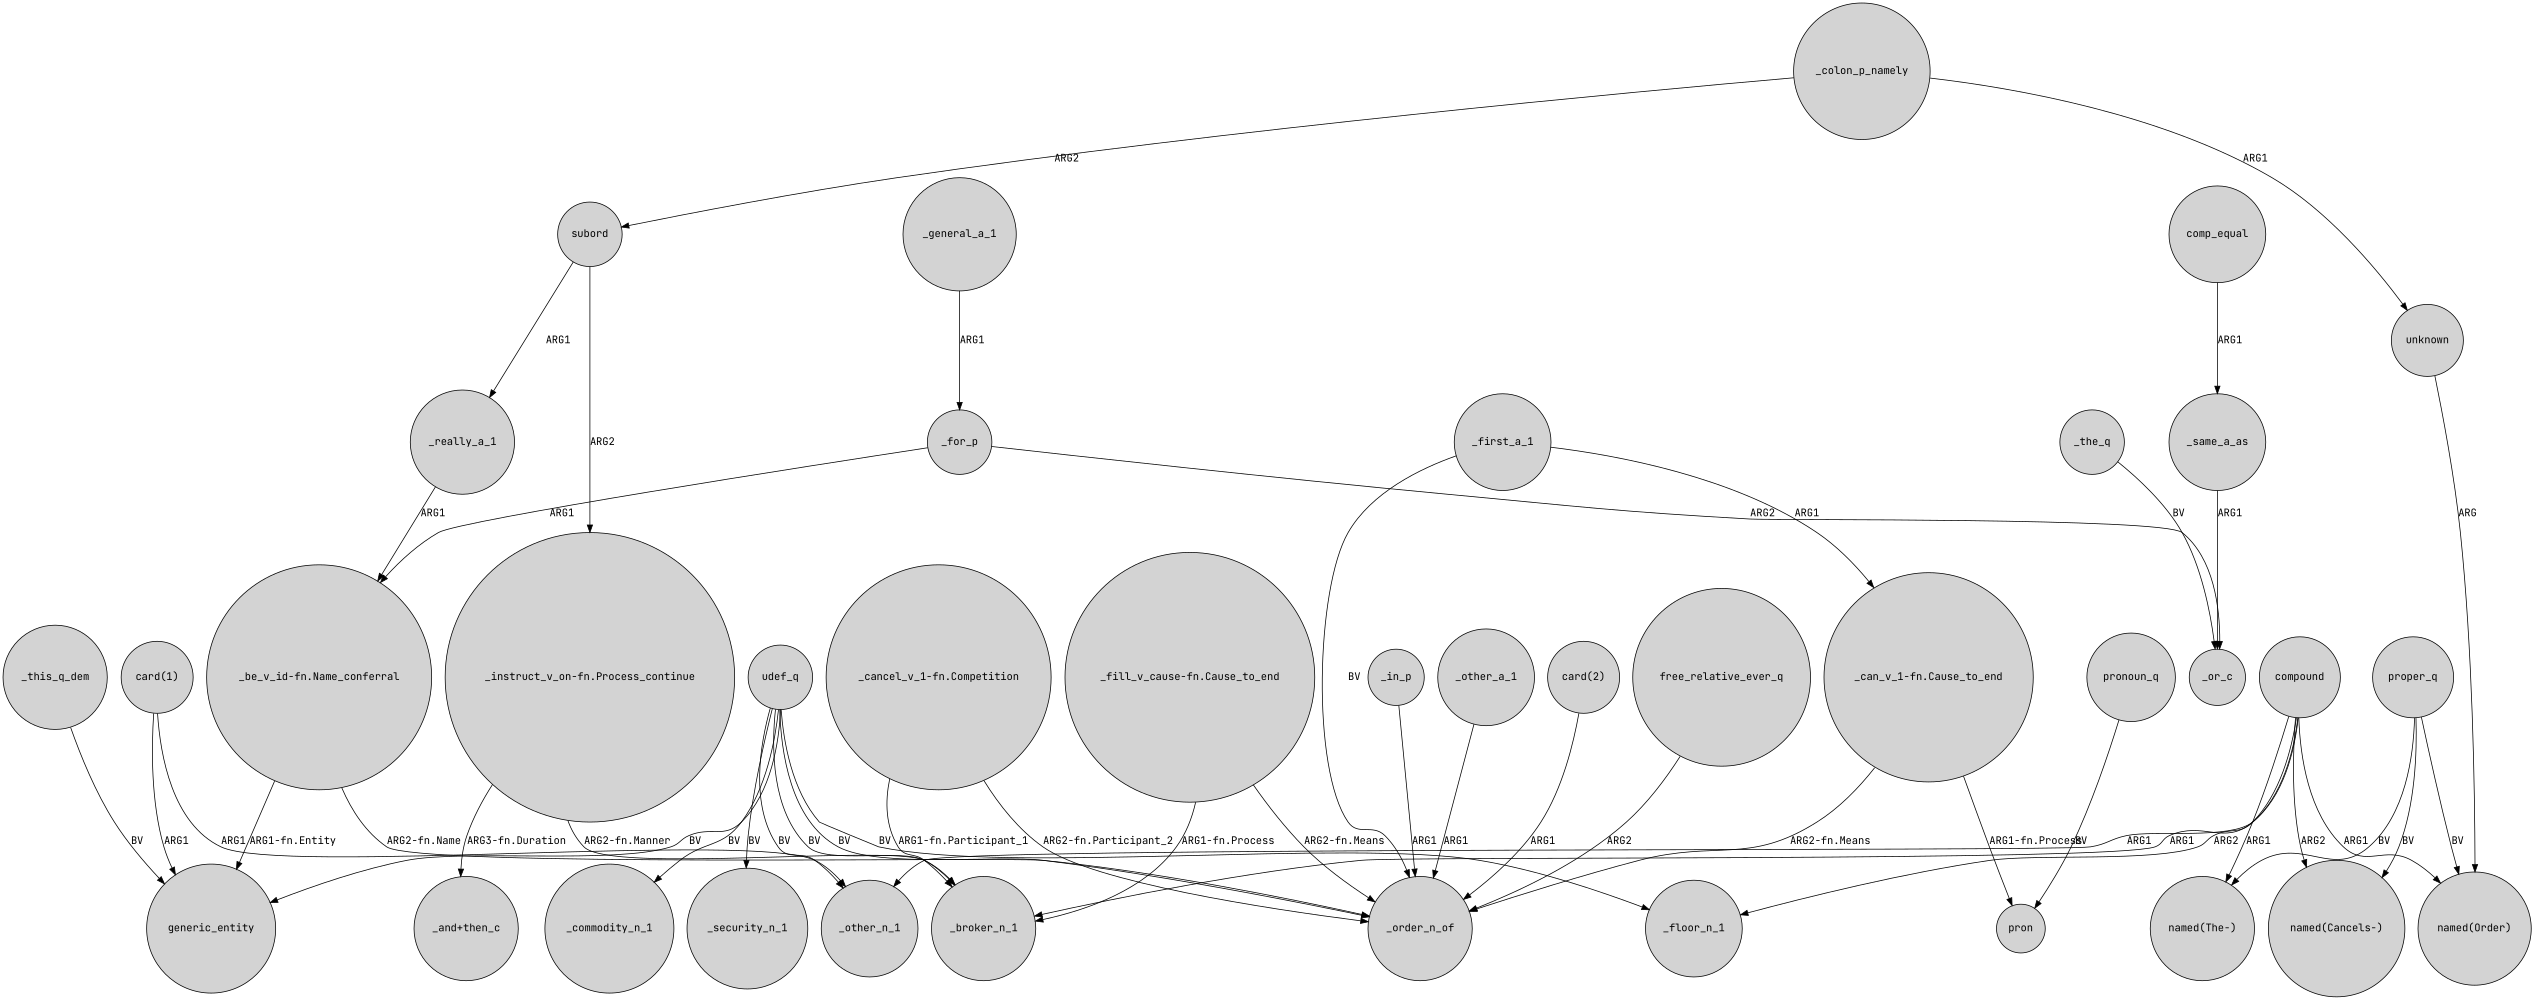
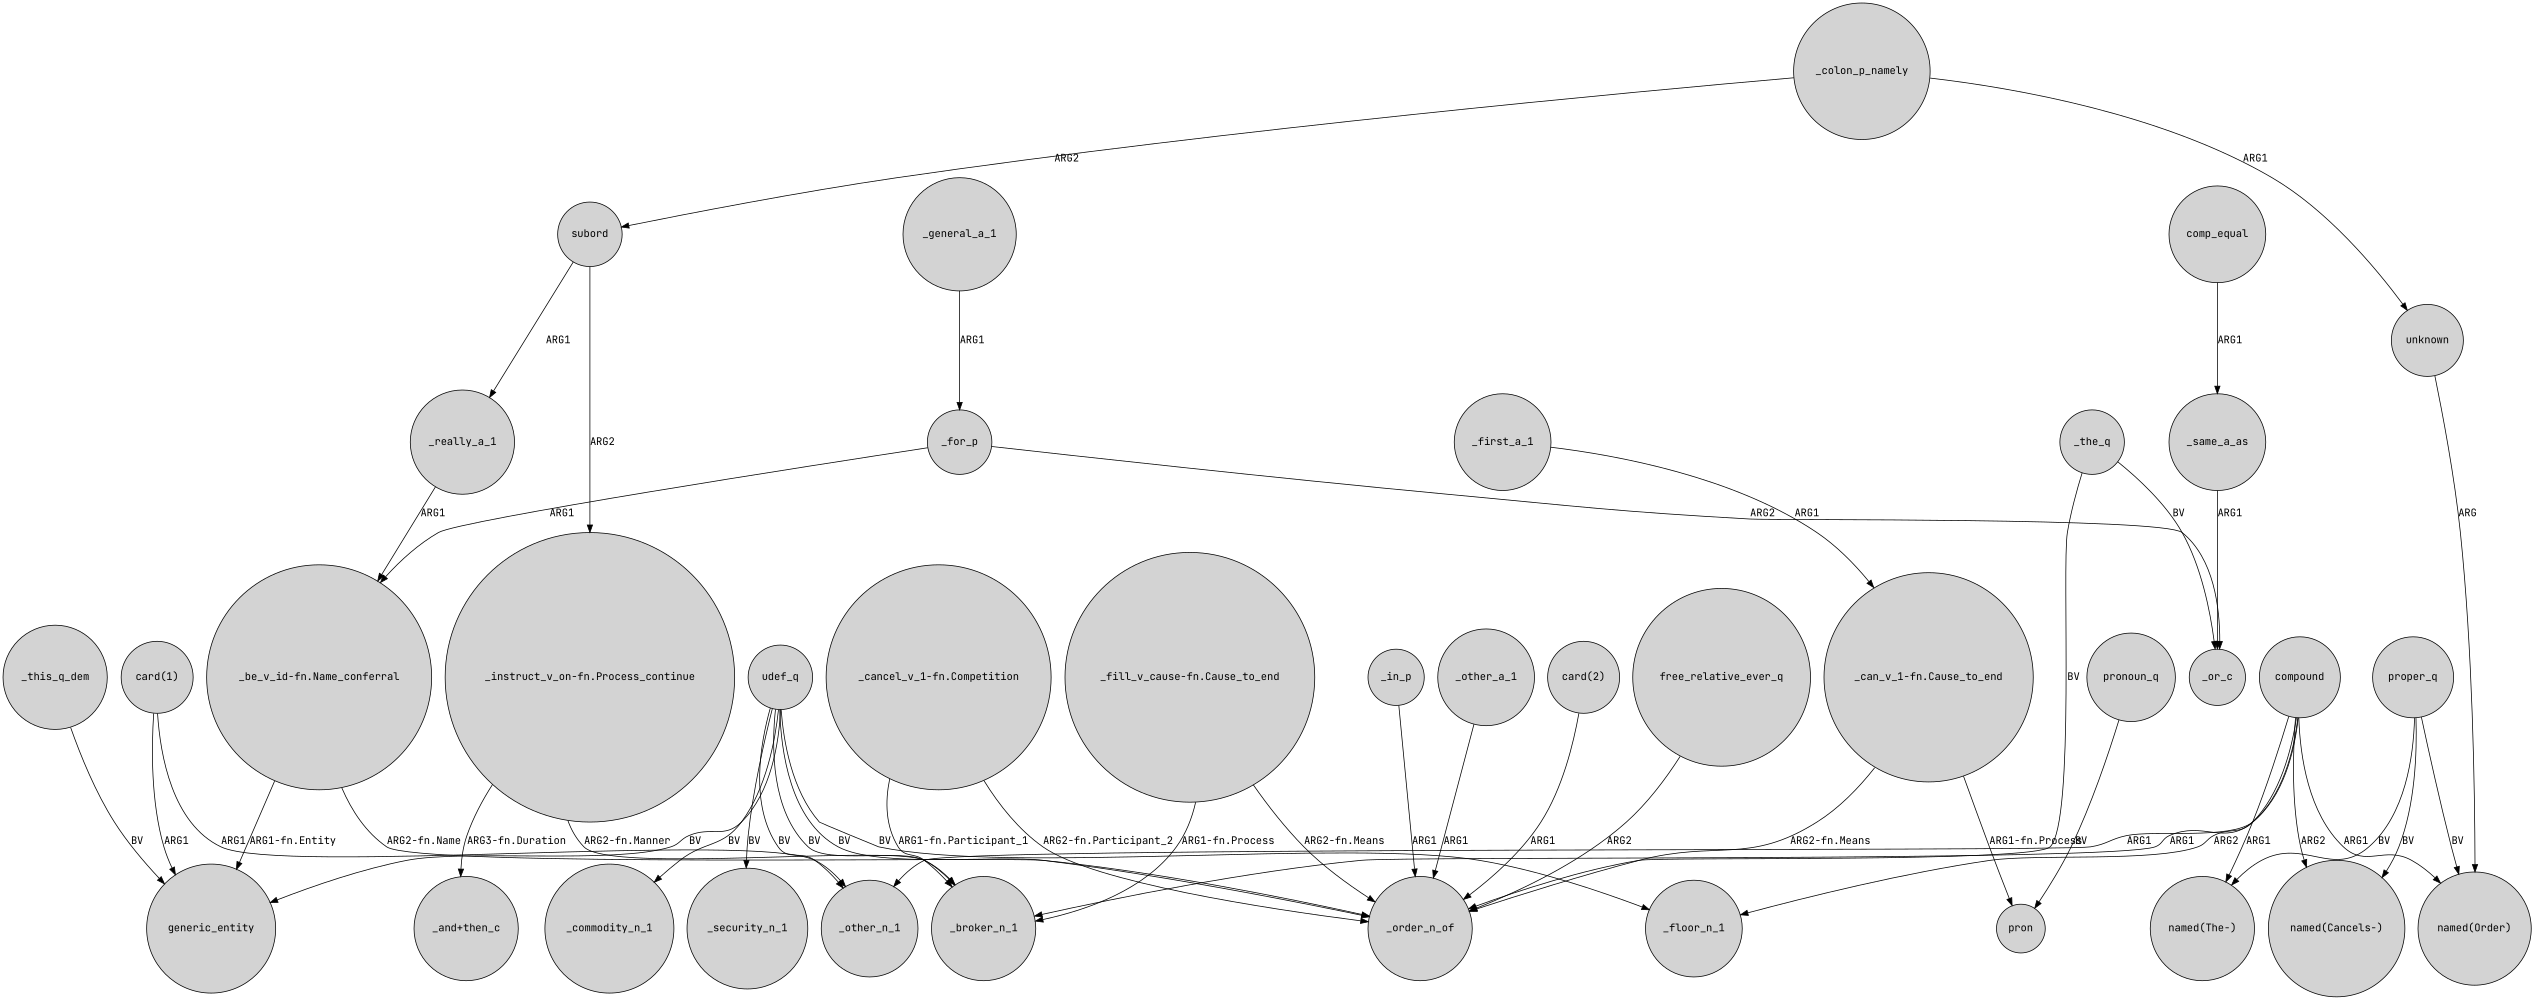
edge "_first_a_1" -> "_order_n_of": now "_the_q" -> "_order_n_of"
